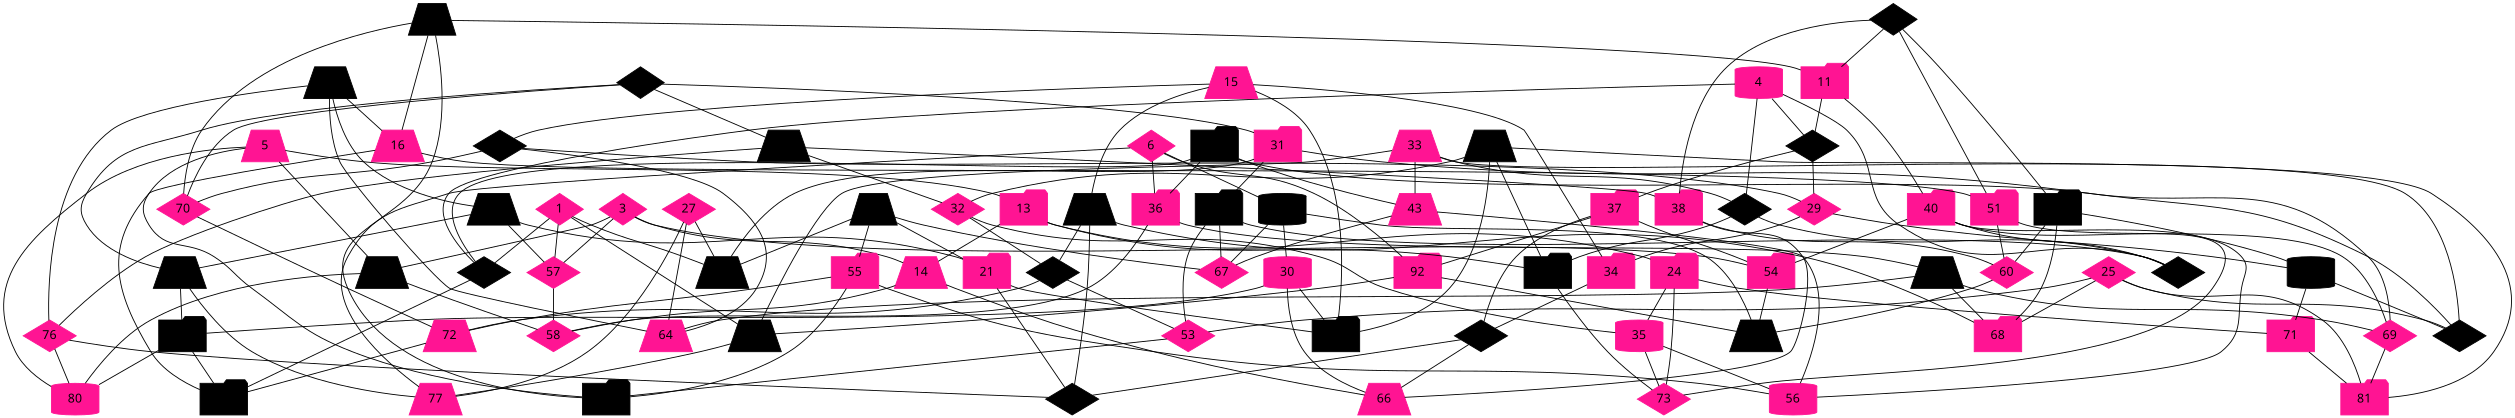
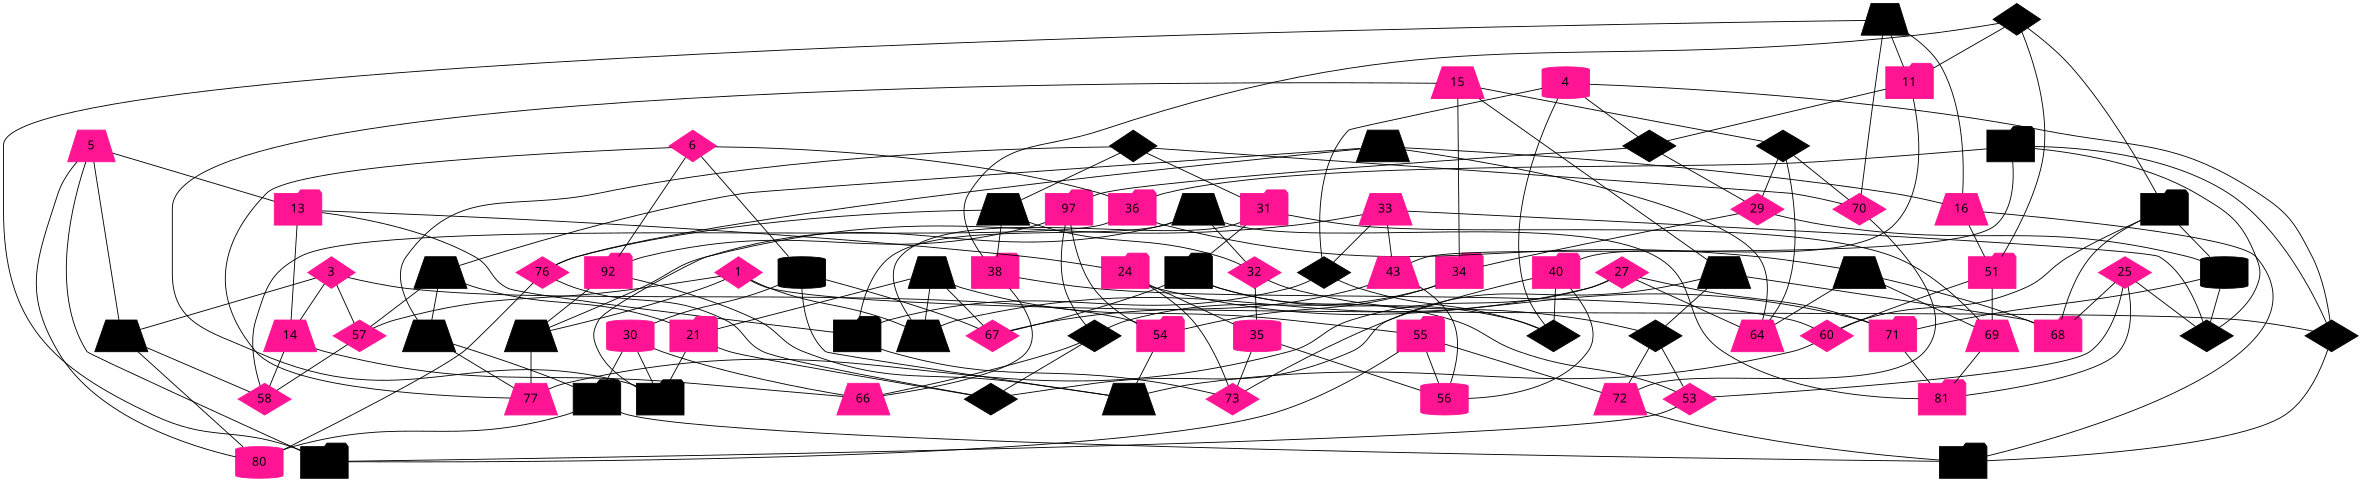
node "37": label "37" -> "97"
edge "40" -- "54": now "34" -- "54"
edge "27" -- "71": added
node "69": shape diamond -> trapezium
